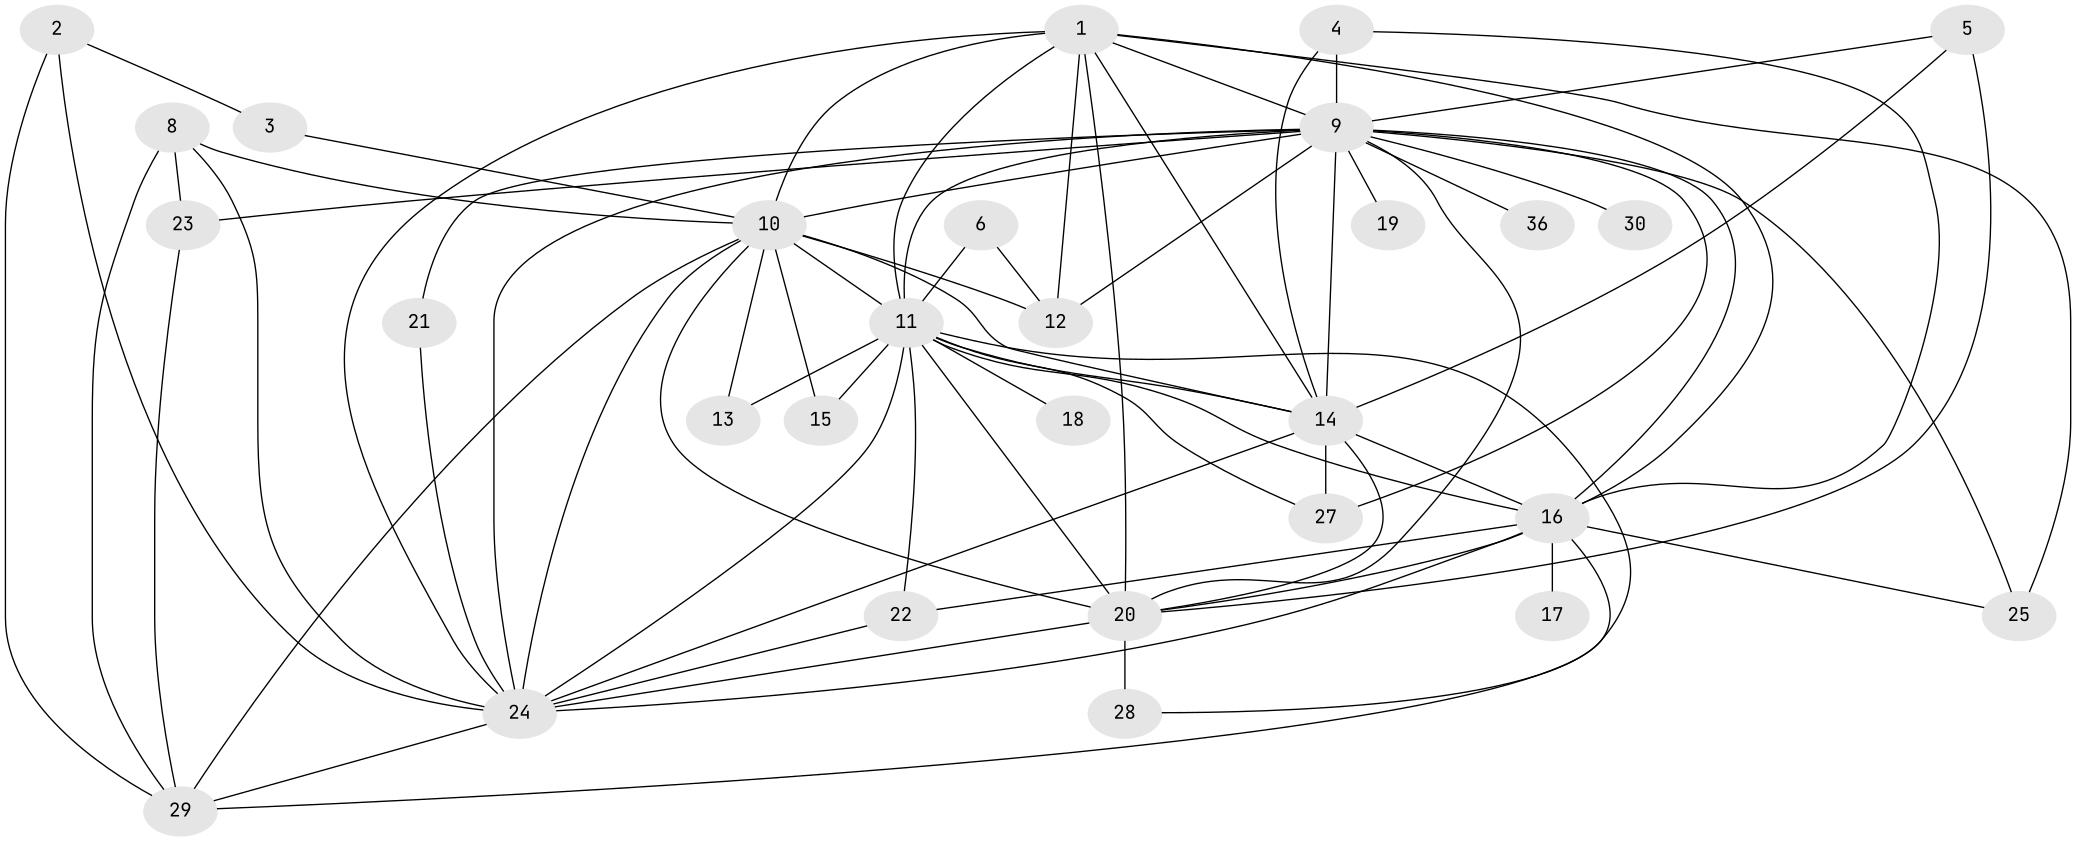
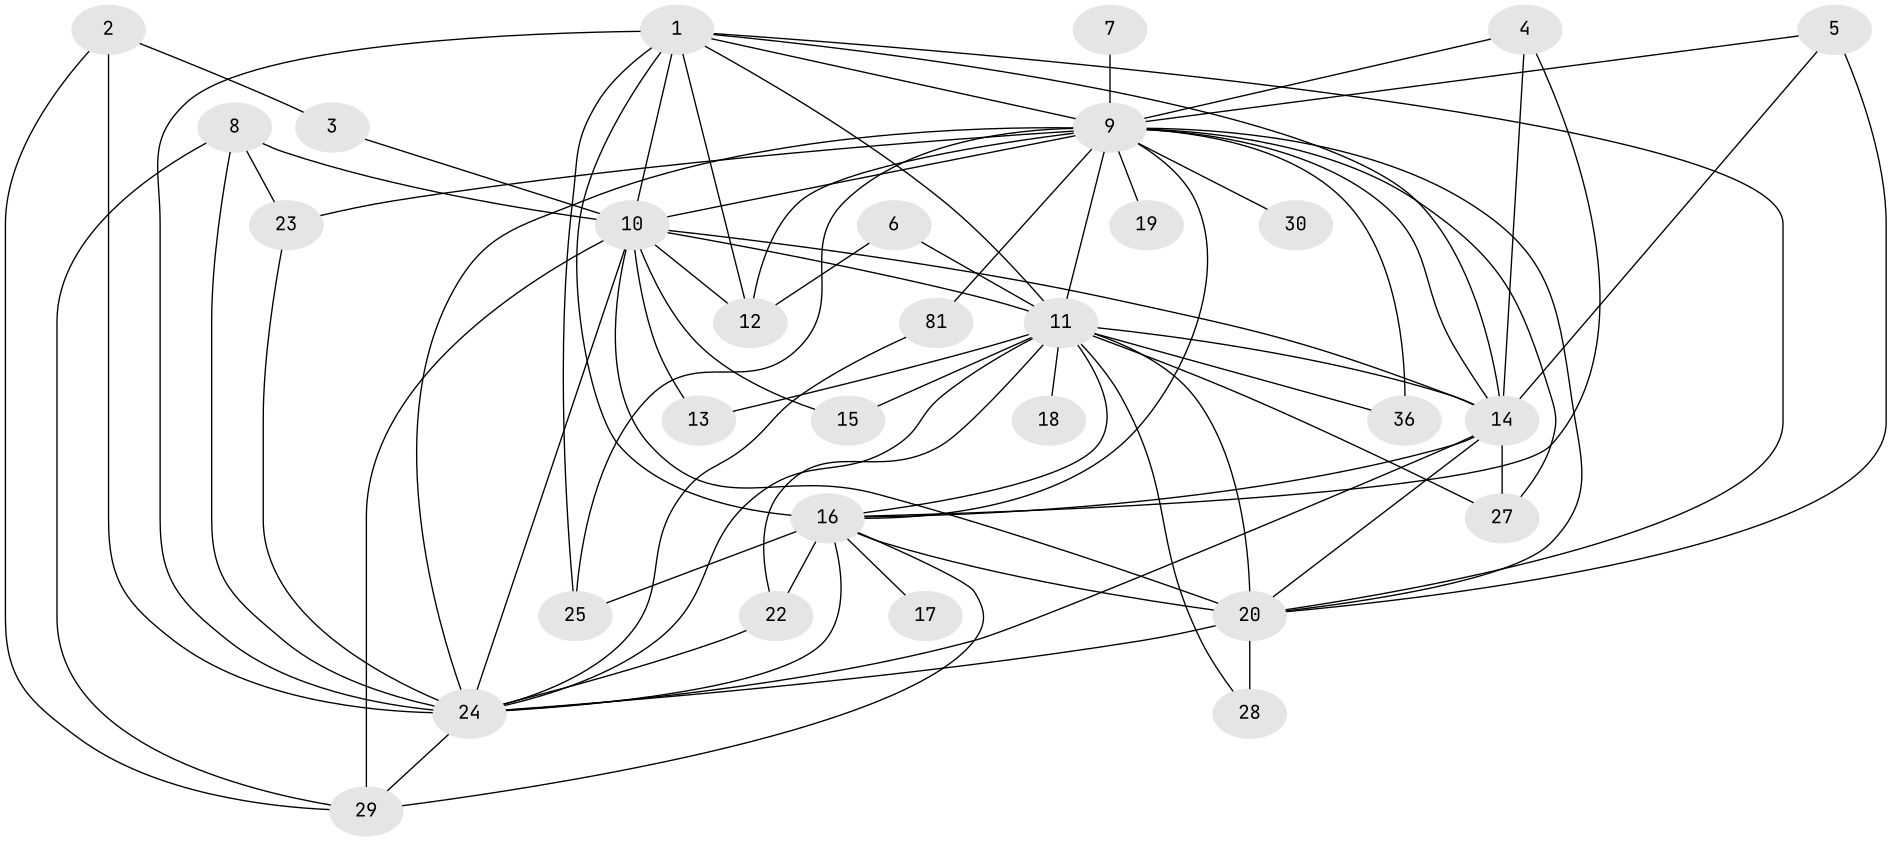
node "7": added
node "21": label "21" -> "81"
edge "11" -- "36": added
edge "23" -- "29": now "23" -- "24"
